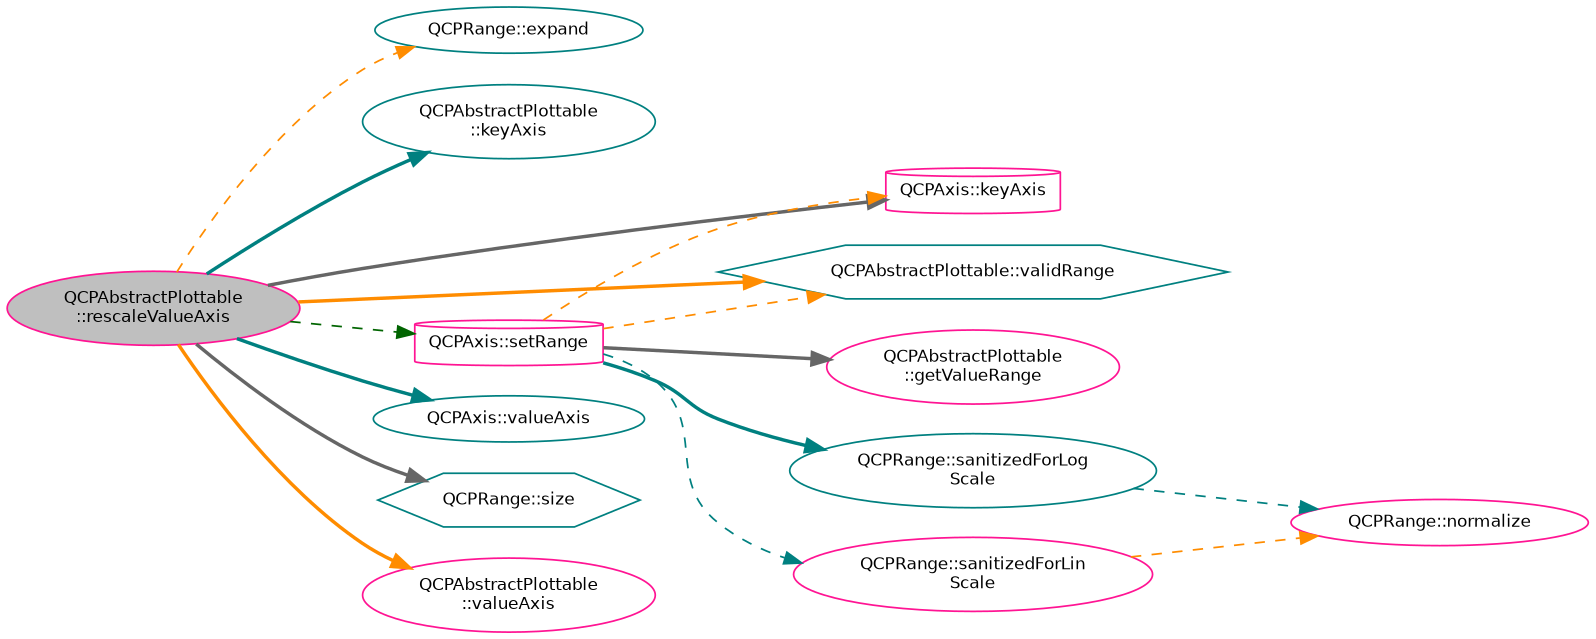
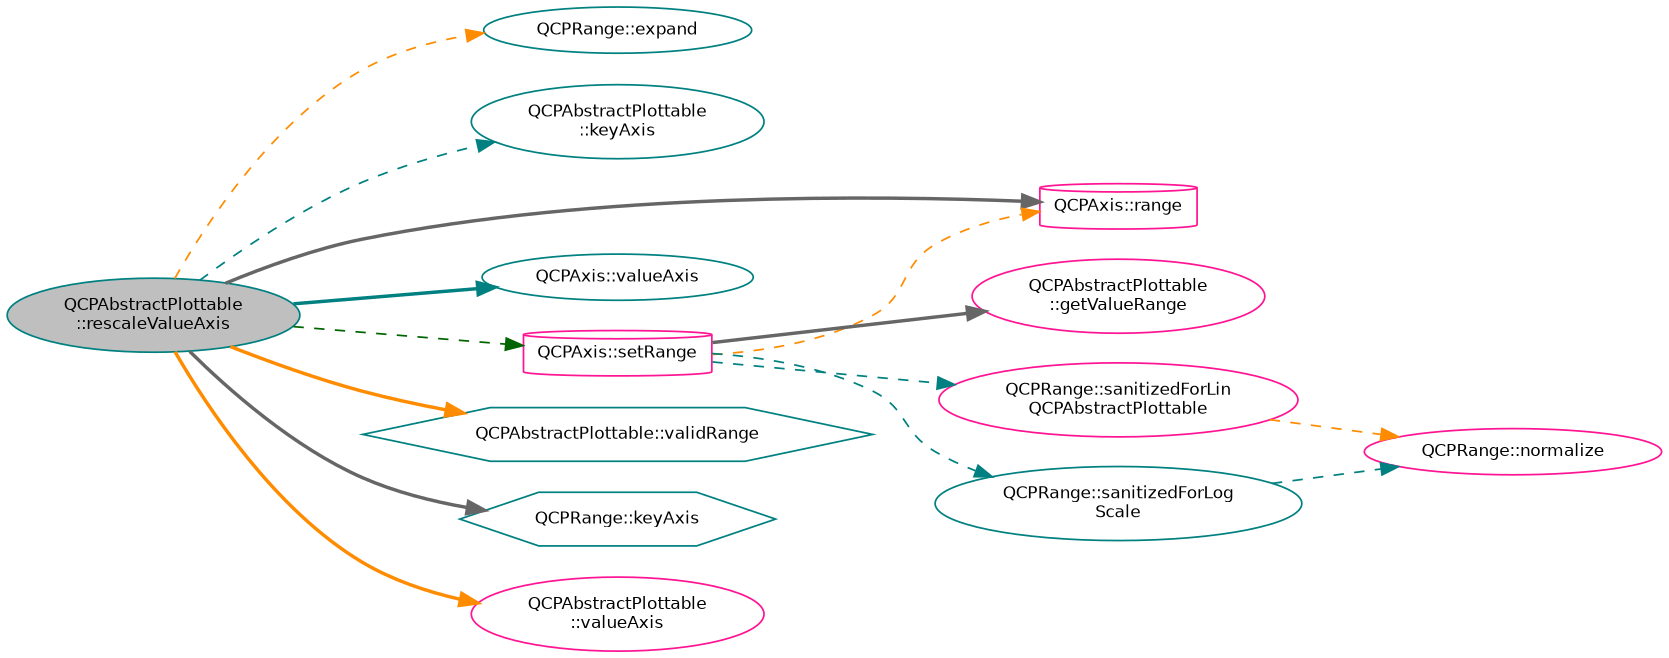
node "QCPAxis::keyAxis": label "QCPAxis::keyAxis" -> "QCPAxis::range"
edge "QCPAbstractPlottable ::rescaleValueAxis" -> "QCPAbstractPlottable ::keyAxis": style bold -> dashed
node "QCPAbstractPlottable ::rescaleValueAxis": color deeppink -> teal
edge "QCPAxis::setRange" -> "QCPAbstractPlottable::validRange": removed
edge "QCPAxis::setRange" -> "QCPRange::sanitizedForLog Scale": style bold -> dashed
node "QCPRange::size": label "QCPRange::size" -> "QCPRange::keyAxis"
node "QCPRange::sanitizedForLin Scale": label "QCPRange::sanitizedForLin Scale" -> "QCPRange::sanitizedForLin QCPAbstractPlottable"
